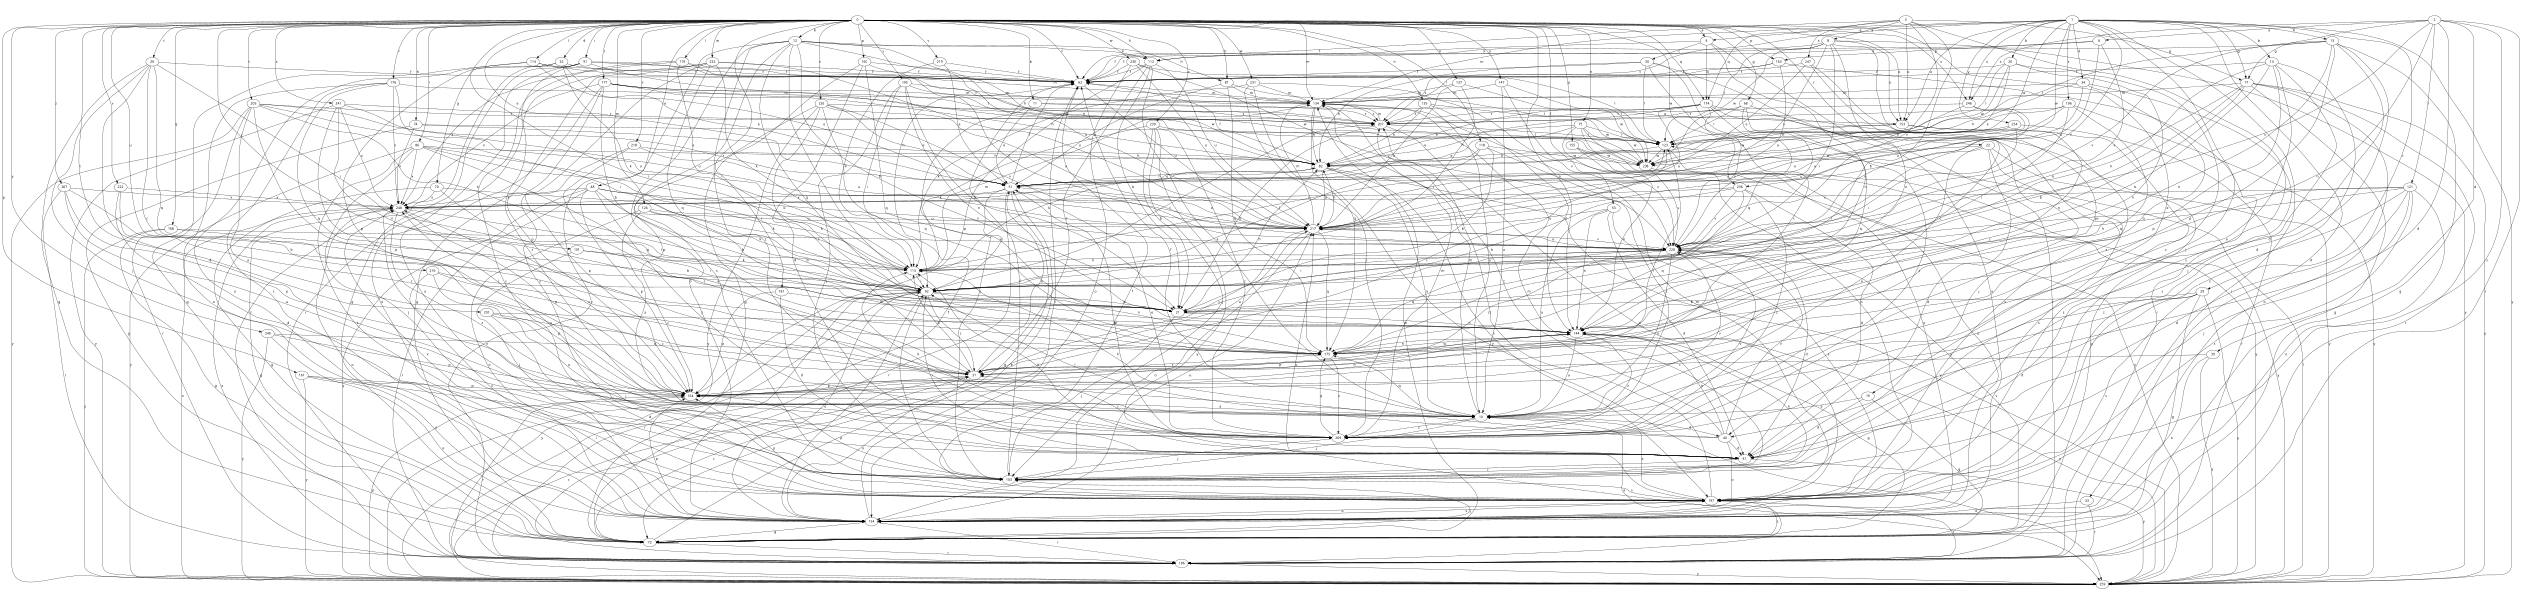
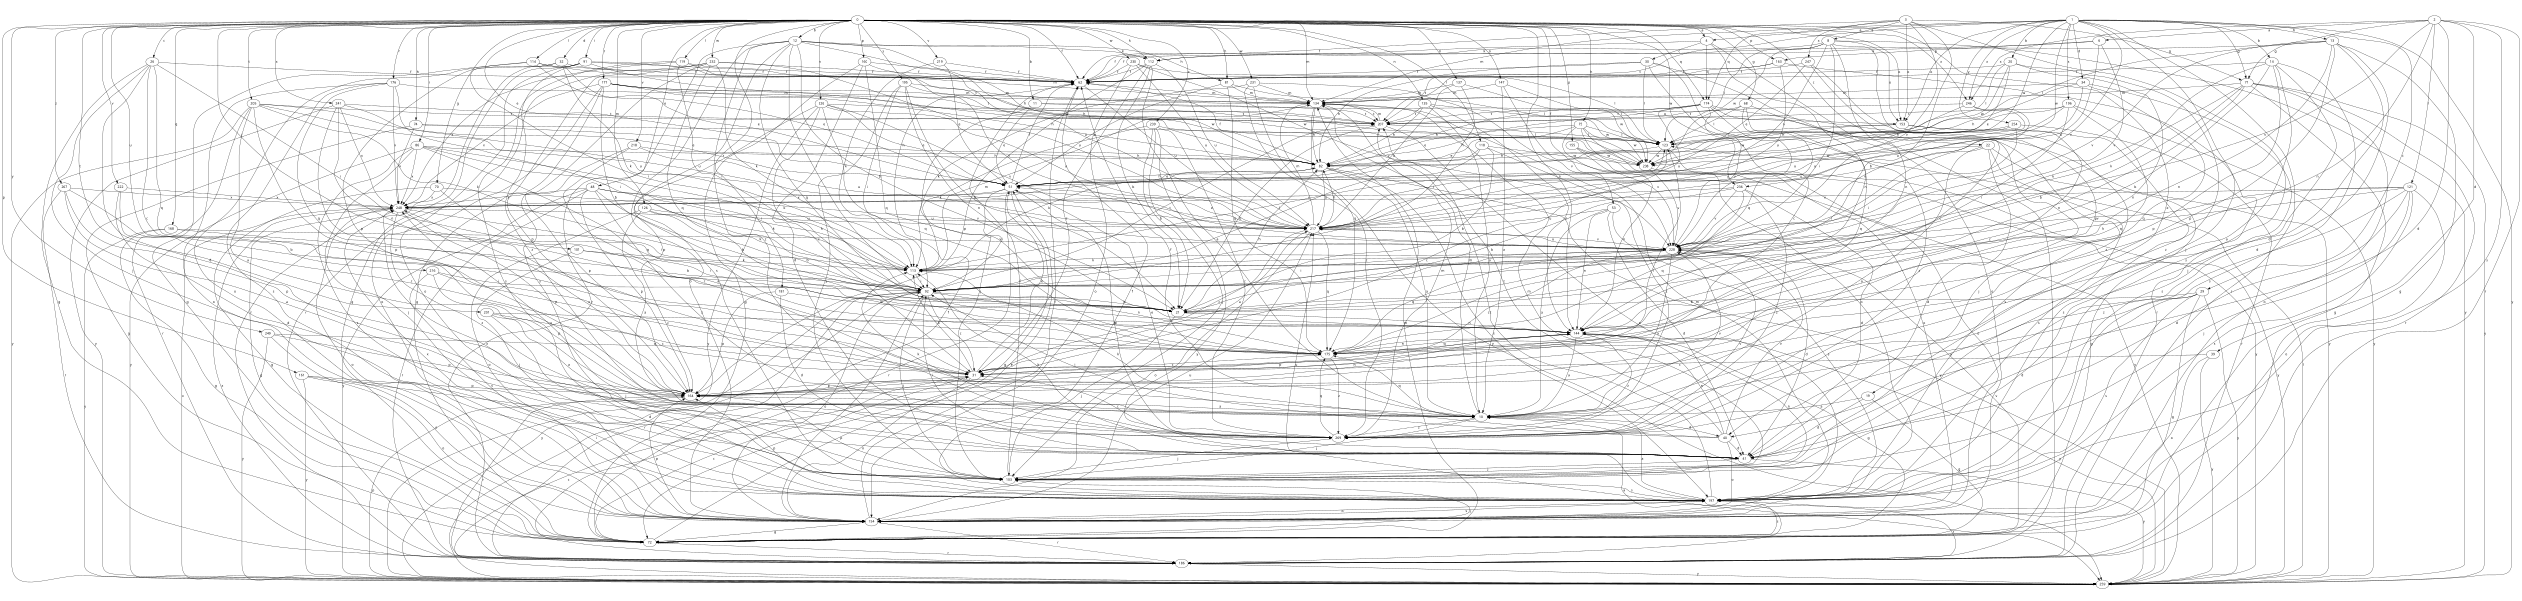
node "33": removed
